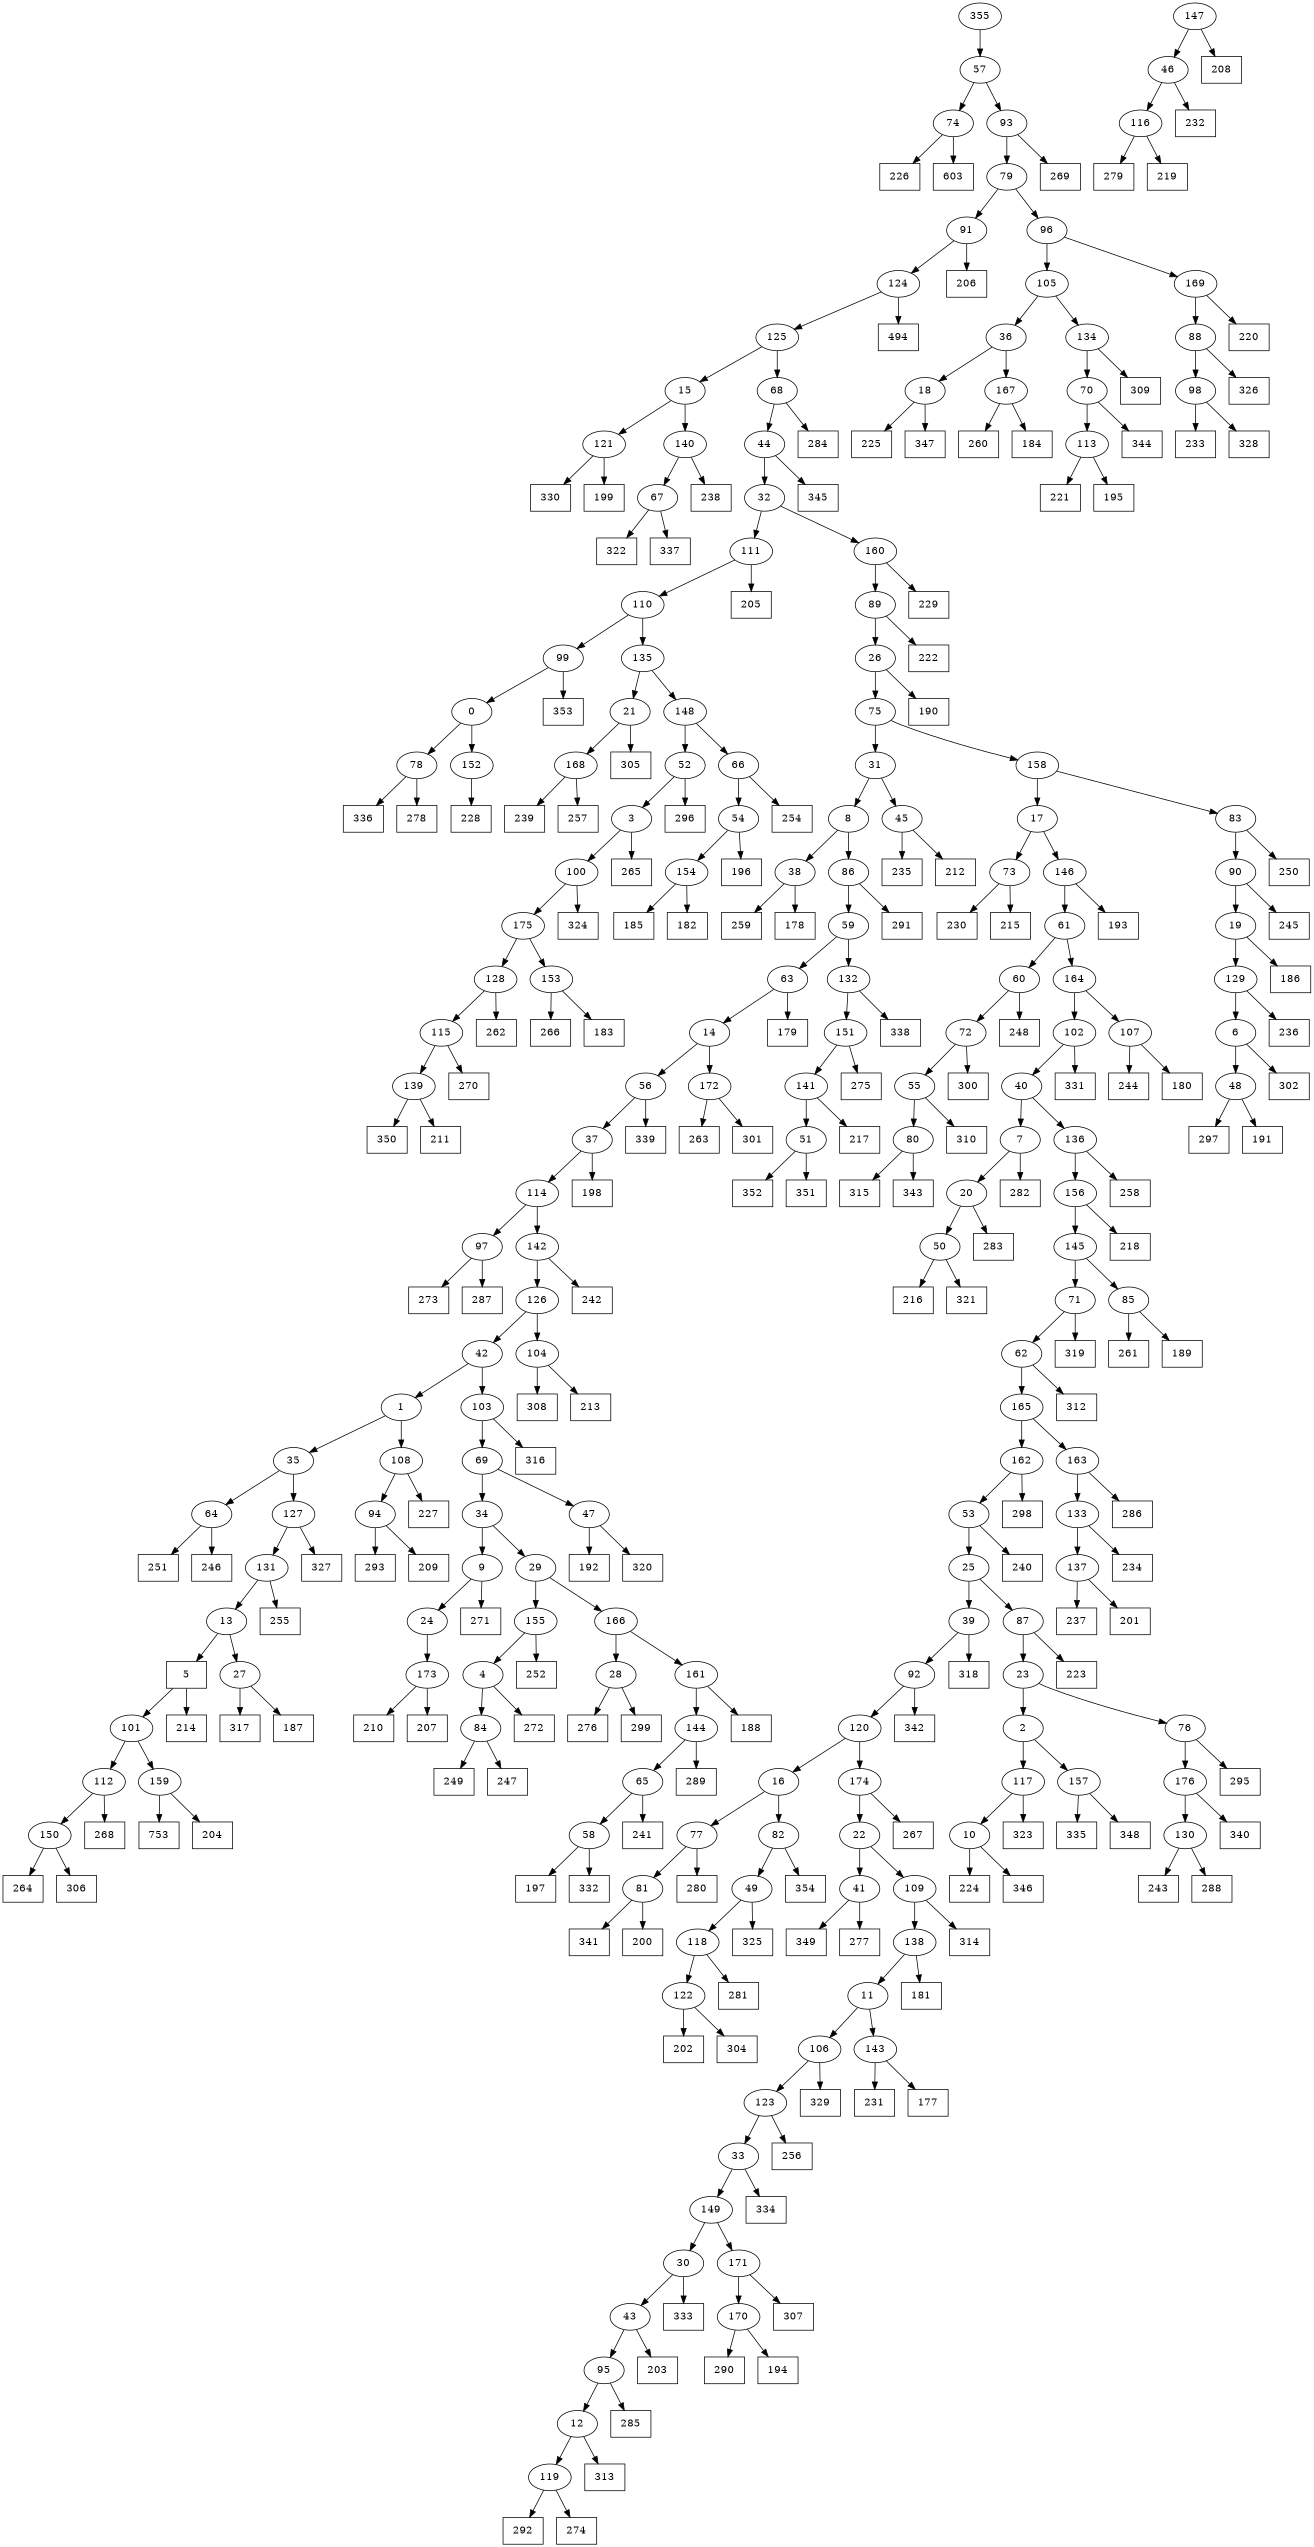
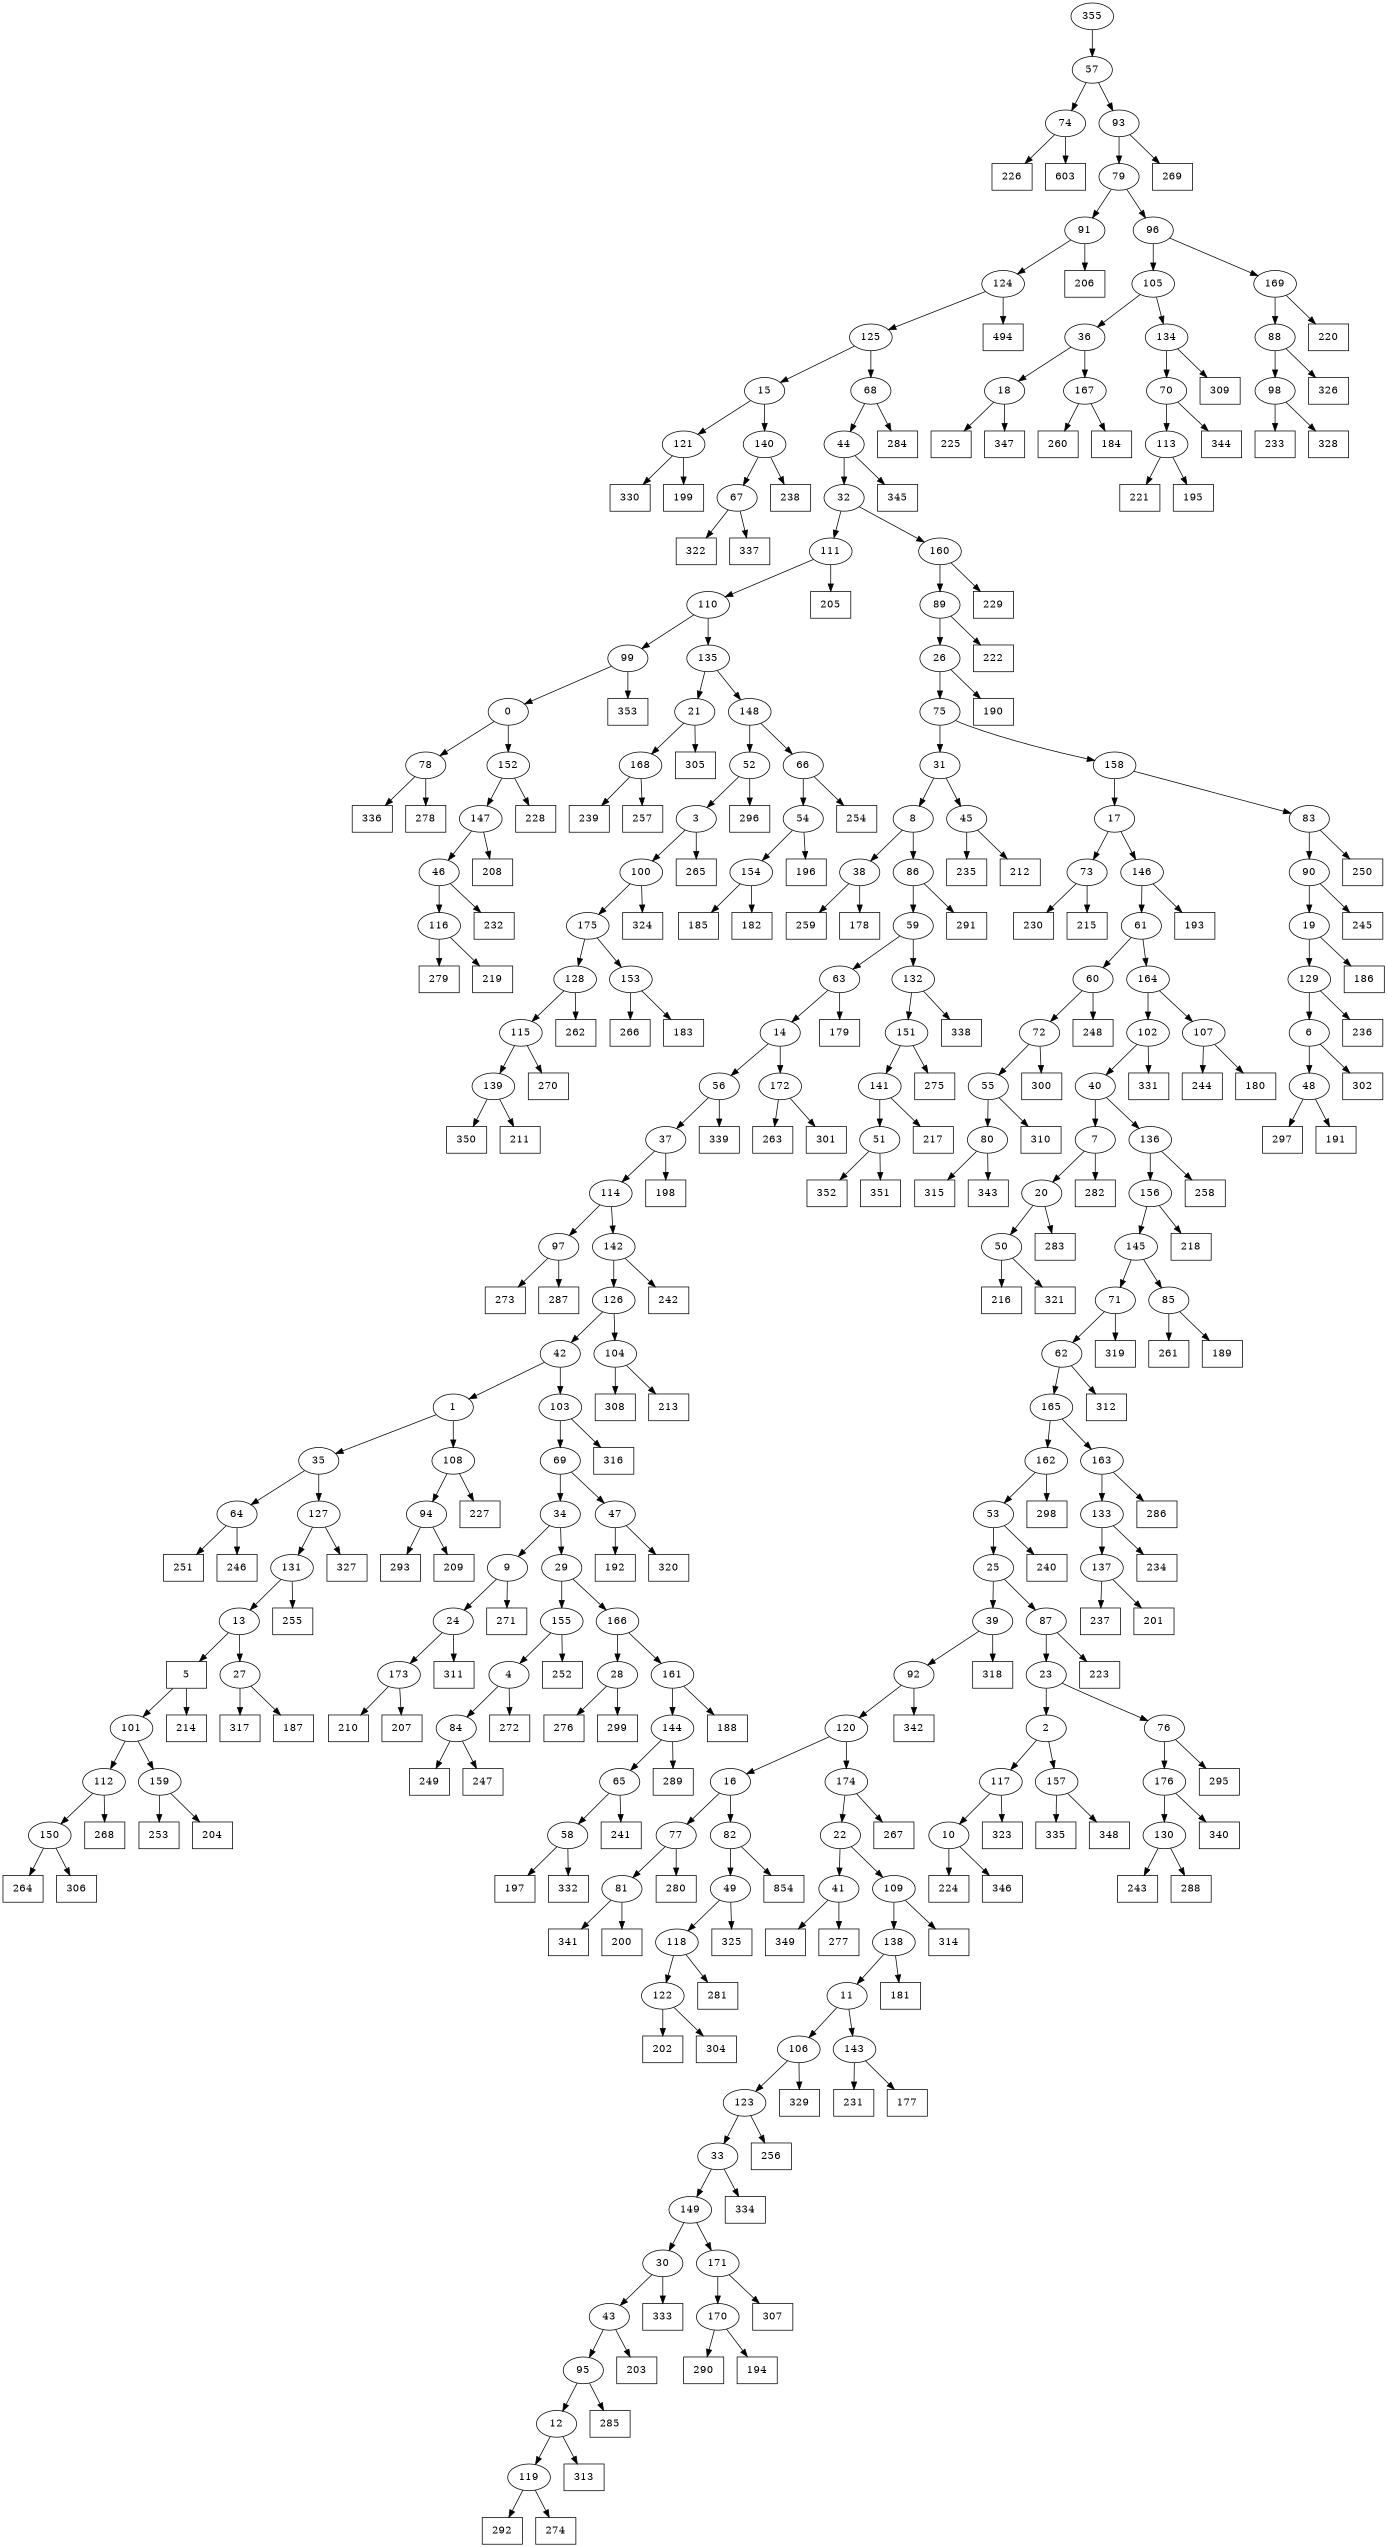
edge "152" -> "147": added
node "311": added
node "753": label "753" -> "253"
node "354": label "354" -> "854"
